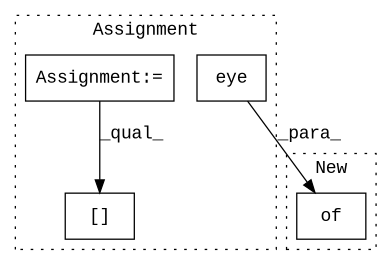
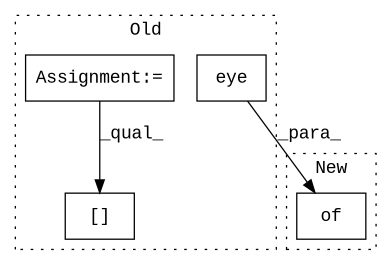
cluster "Assignment": label "Assignment" -> "Old"
